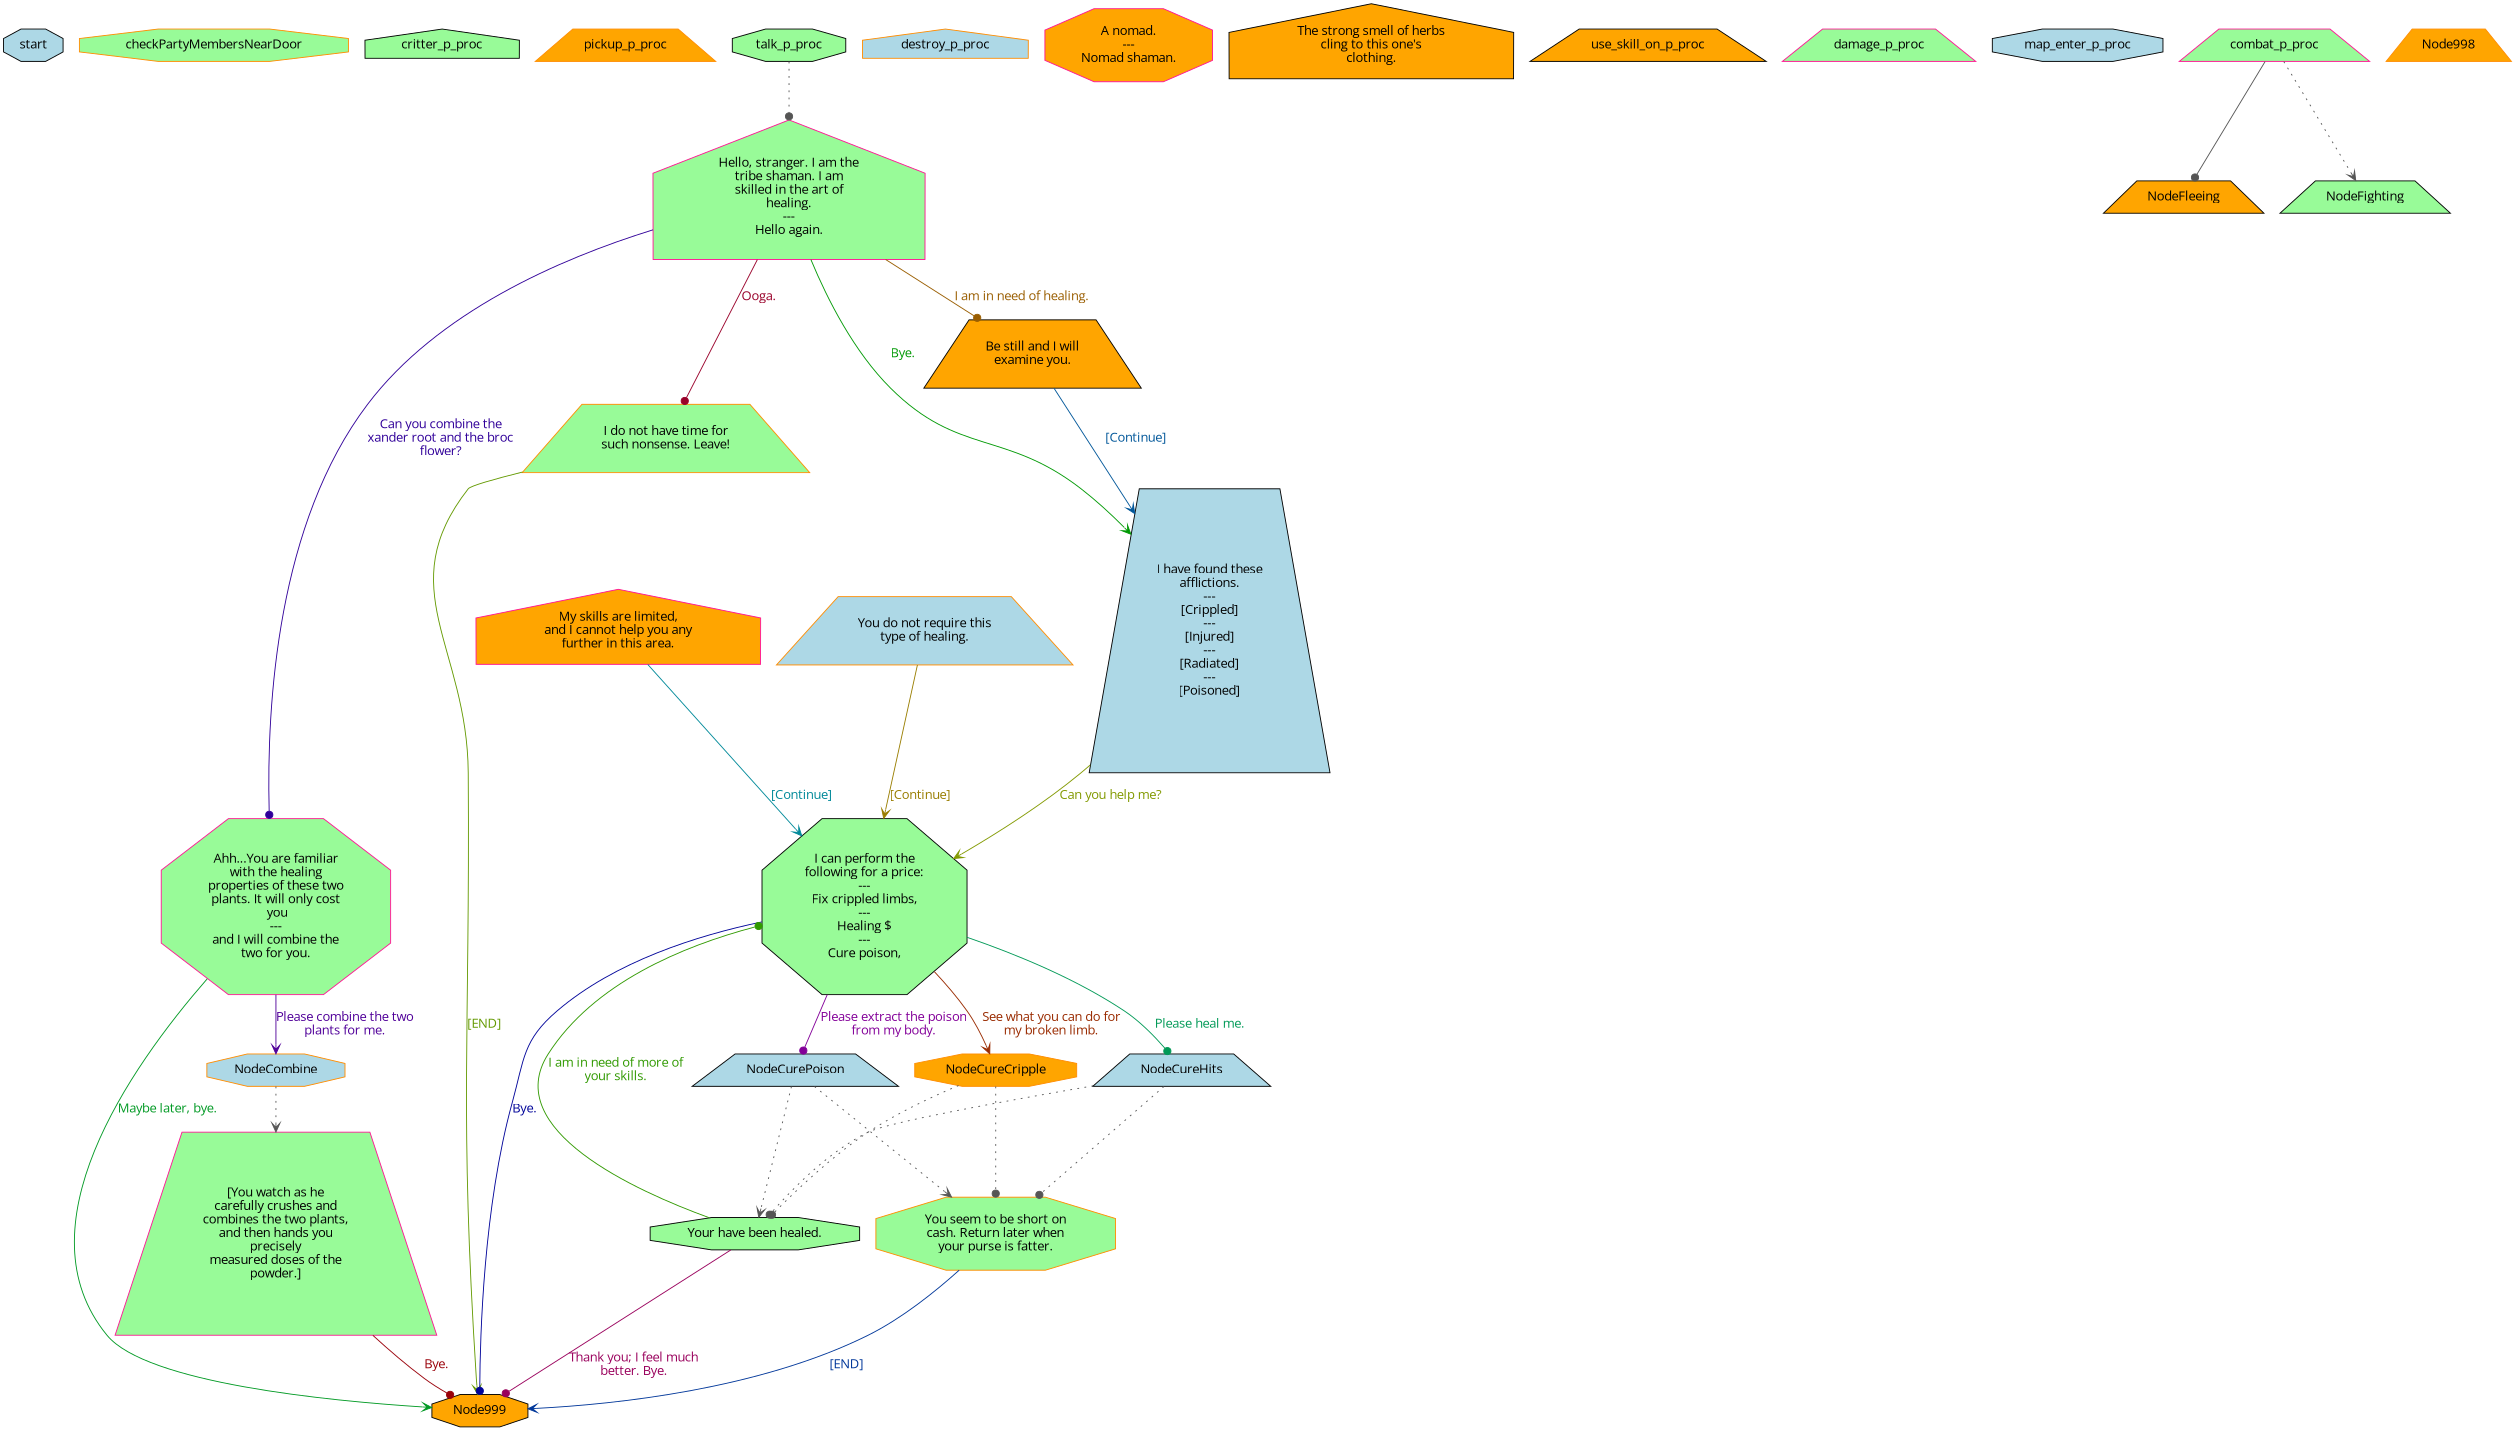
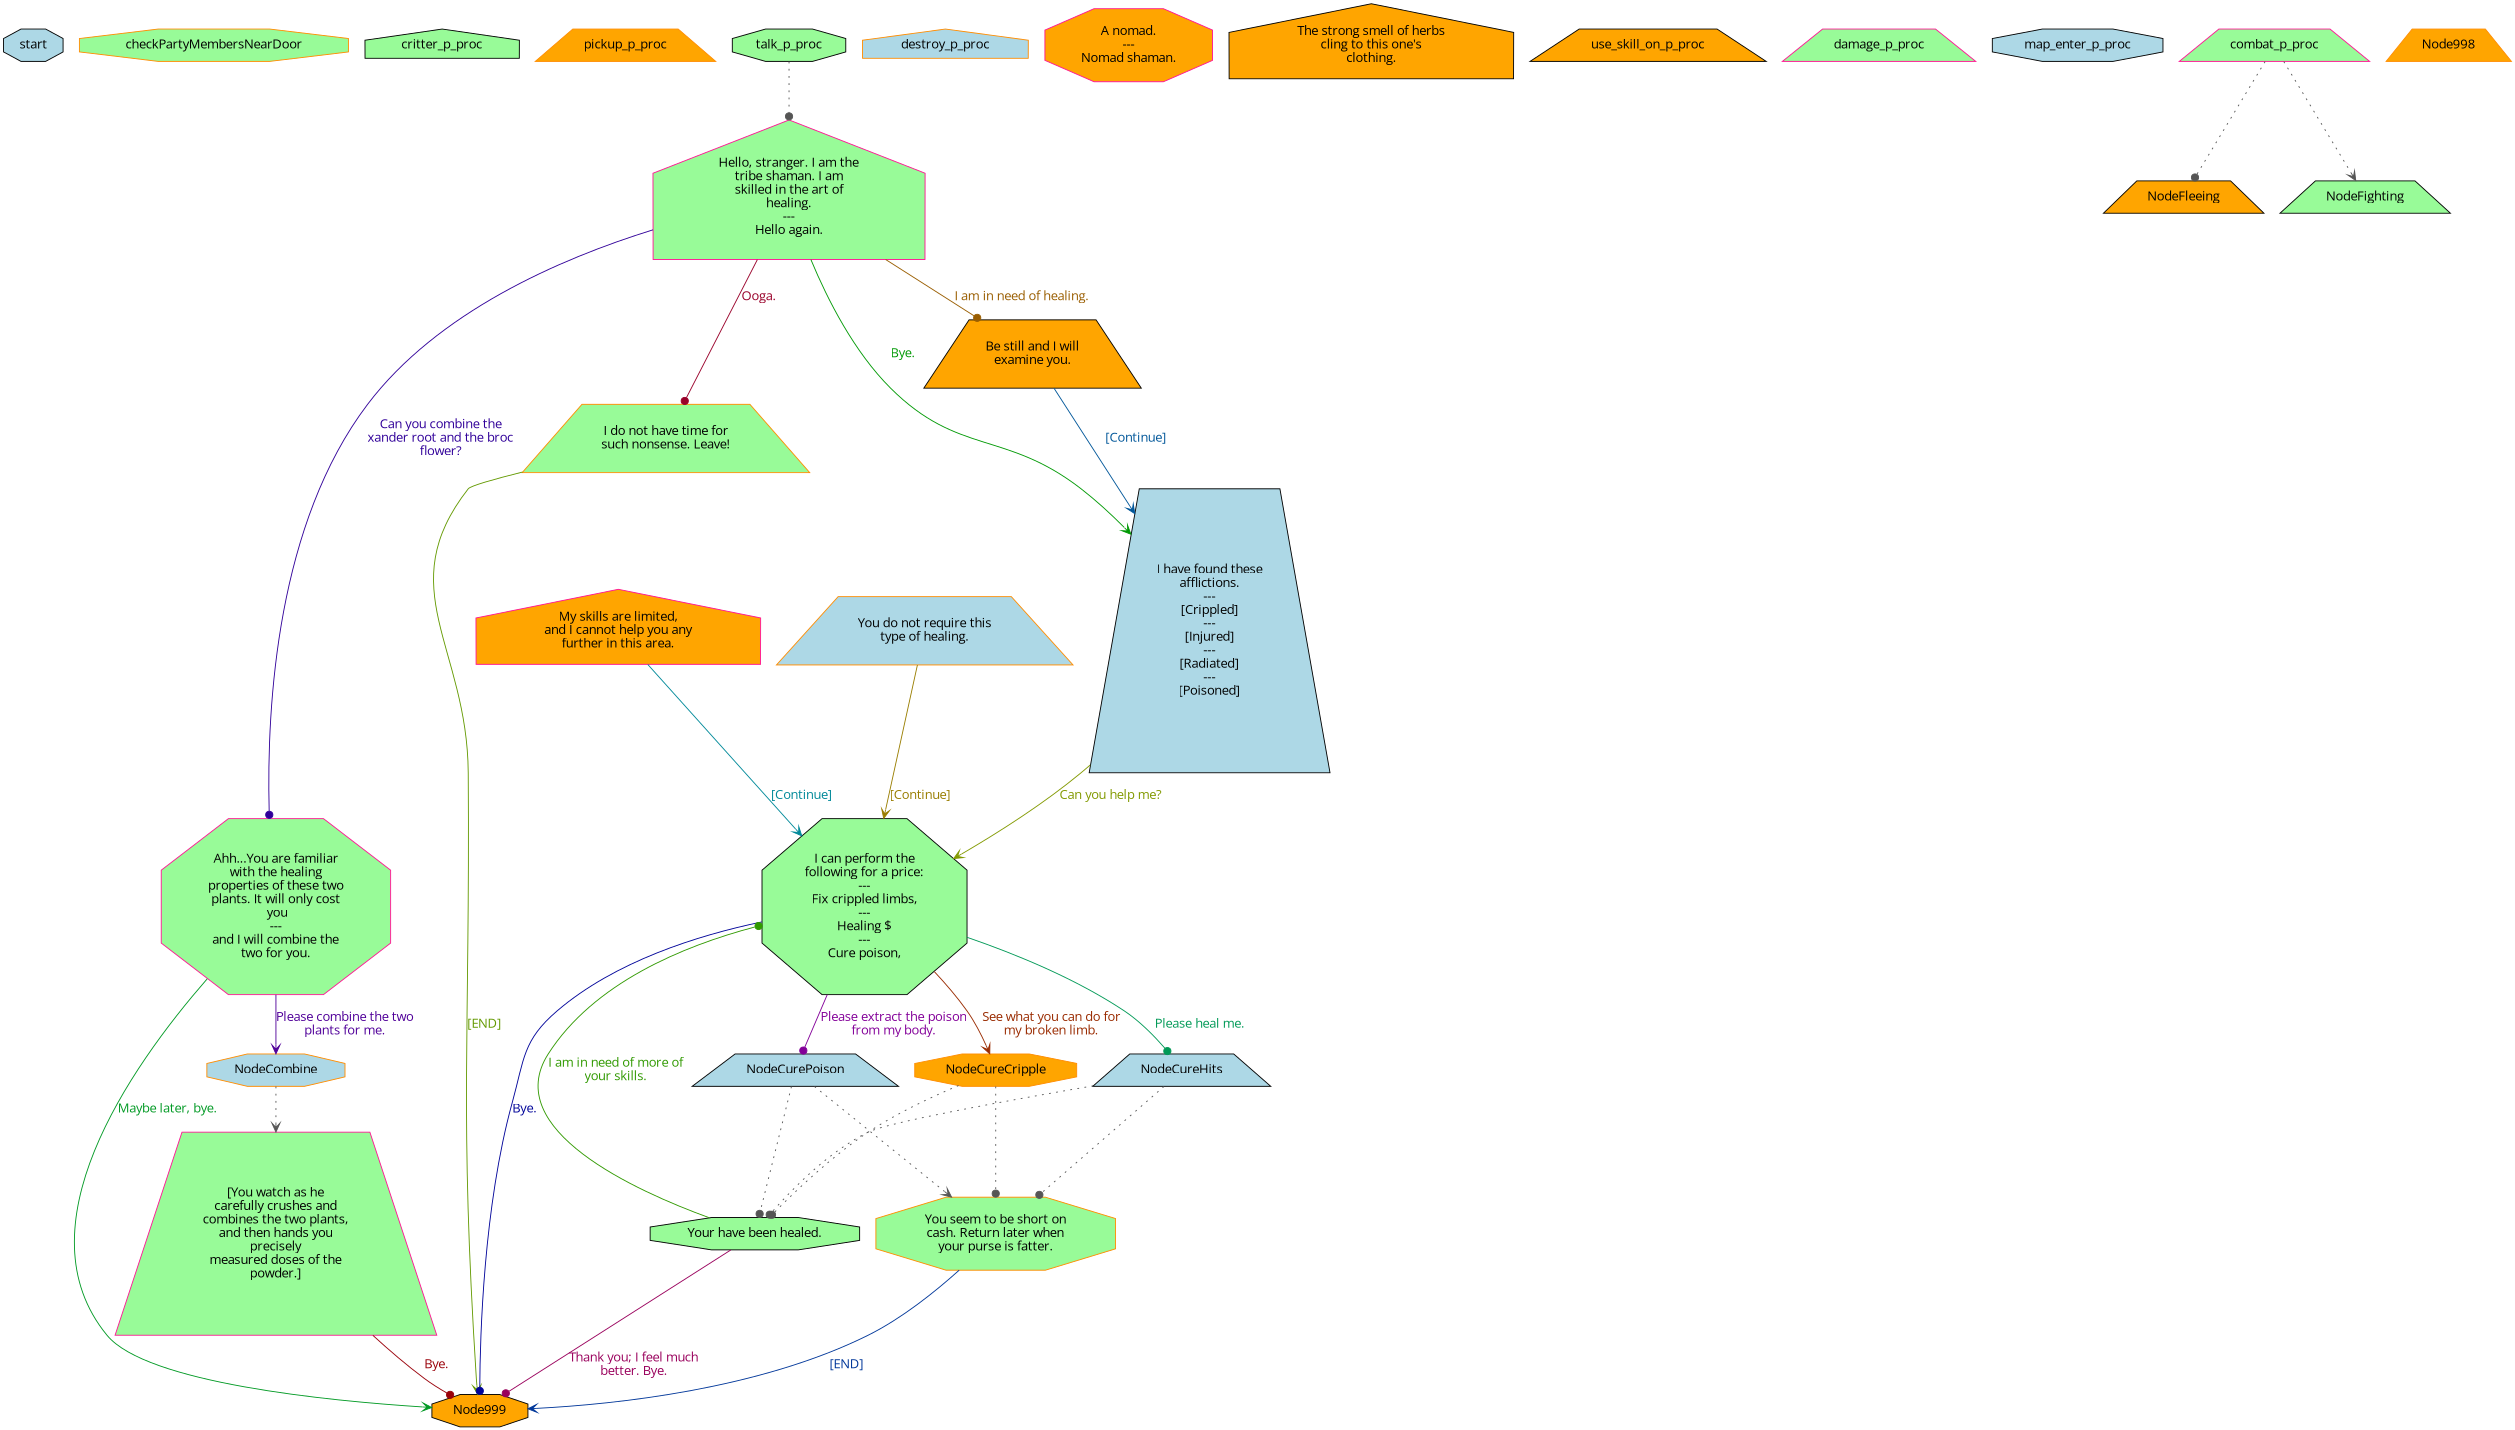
edge "combat_p_proc" -> "NodeFleeing": style solid -> dotted
edge "NodeCurePoison" -> "Your have been healed.": arrowhead vee -> dot
